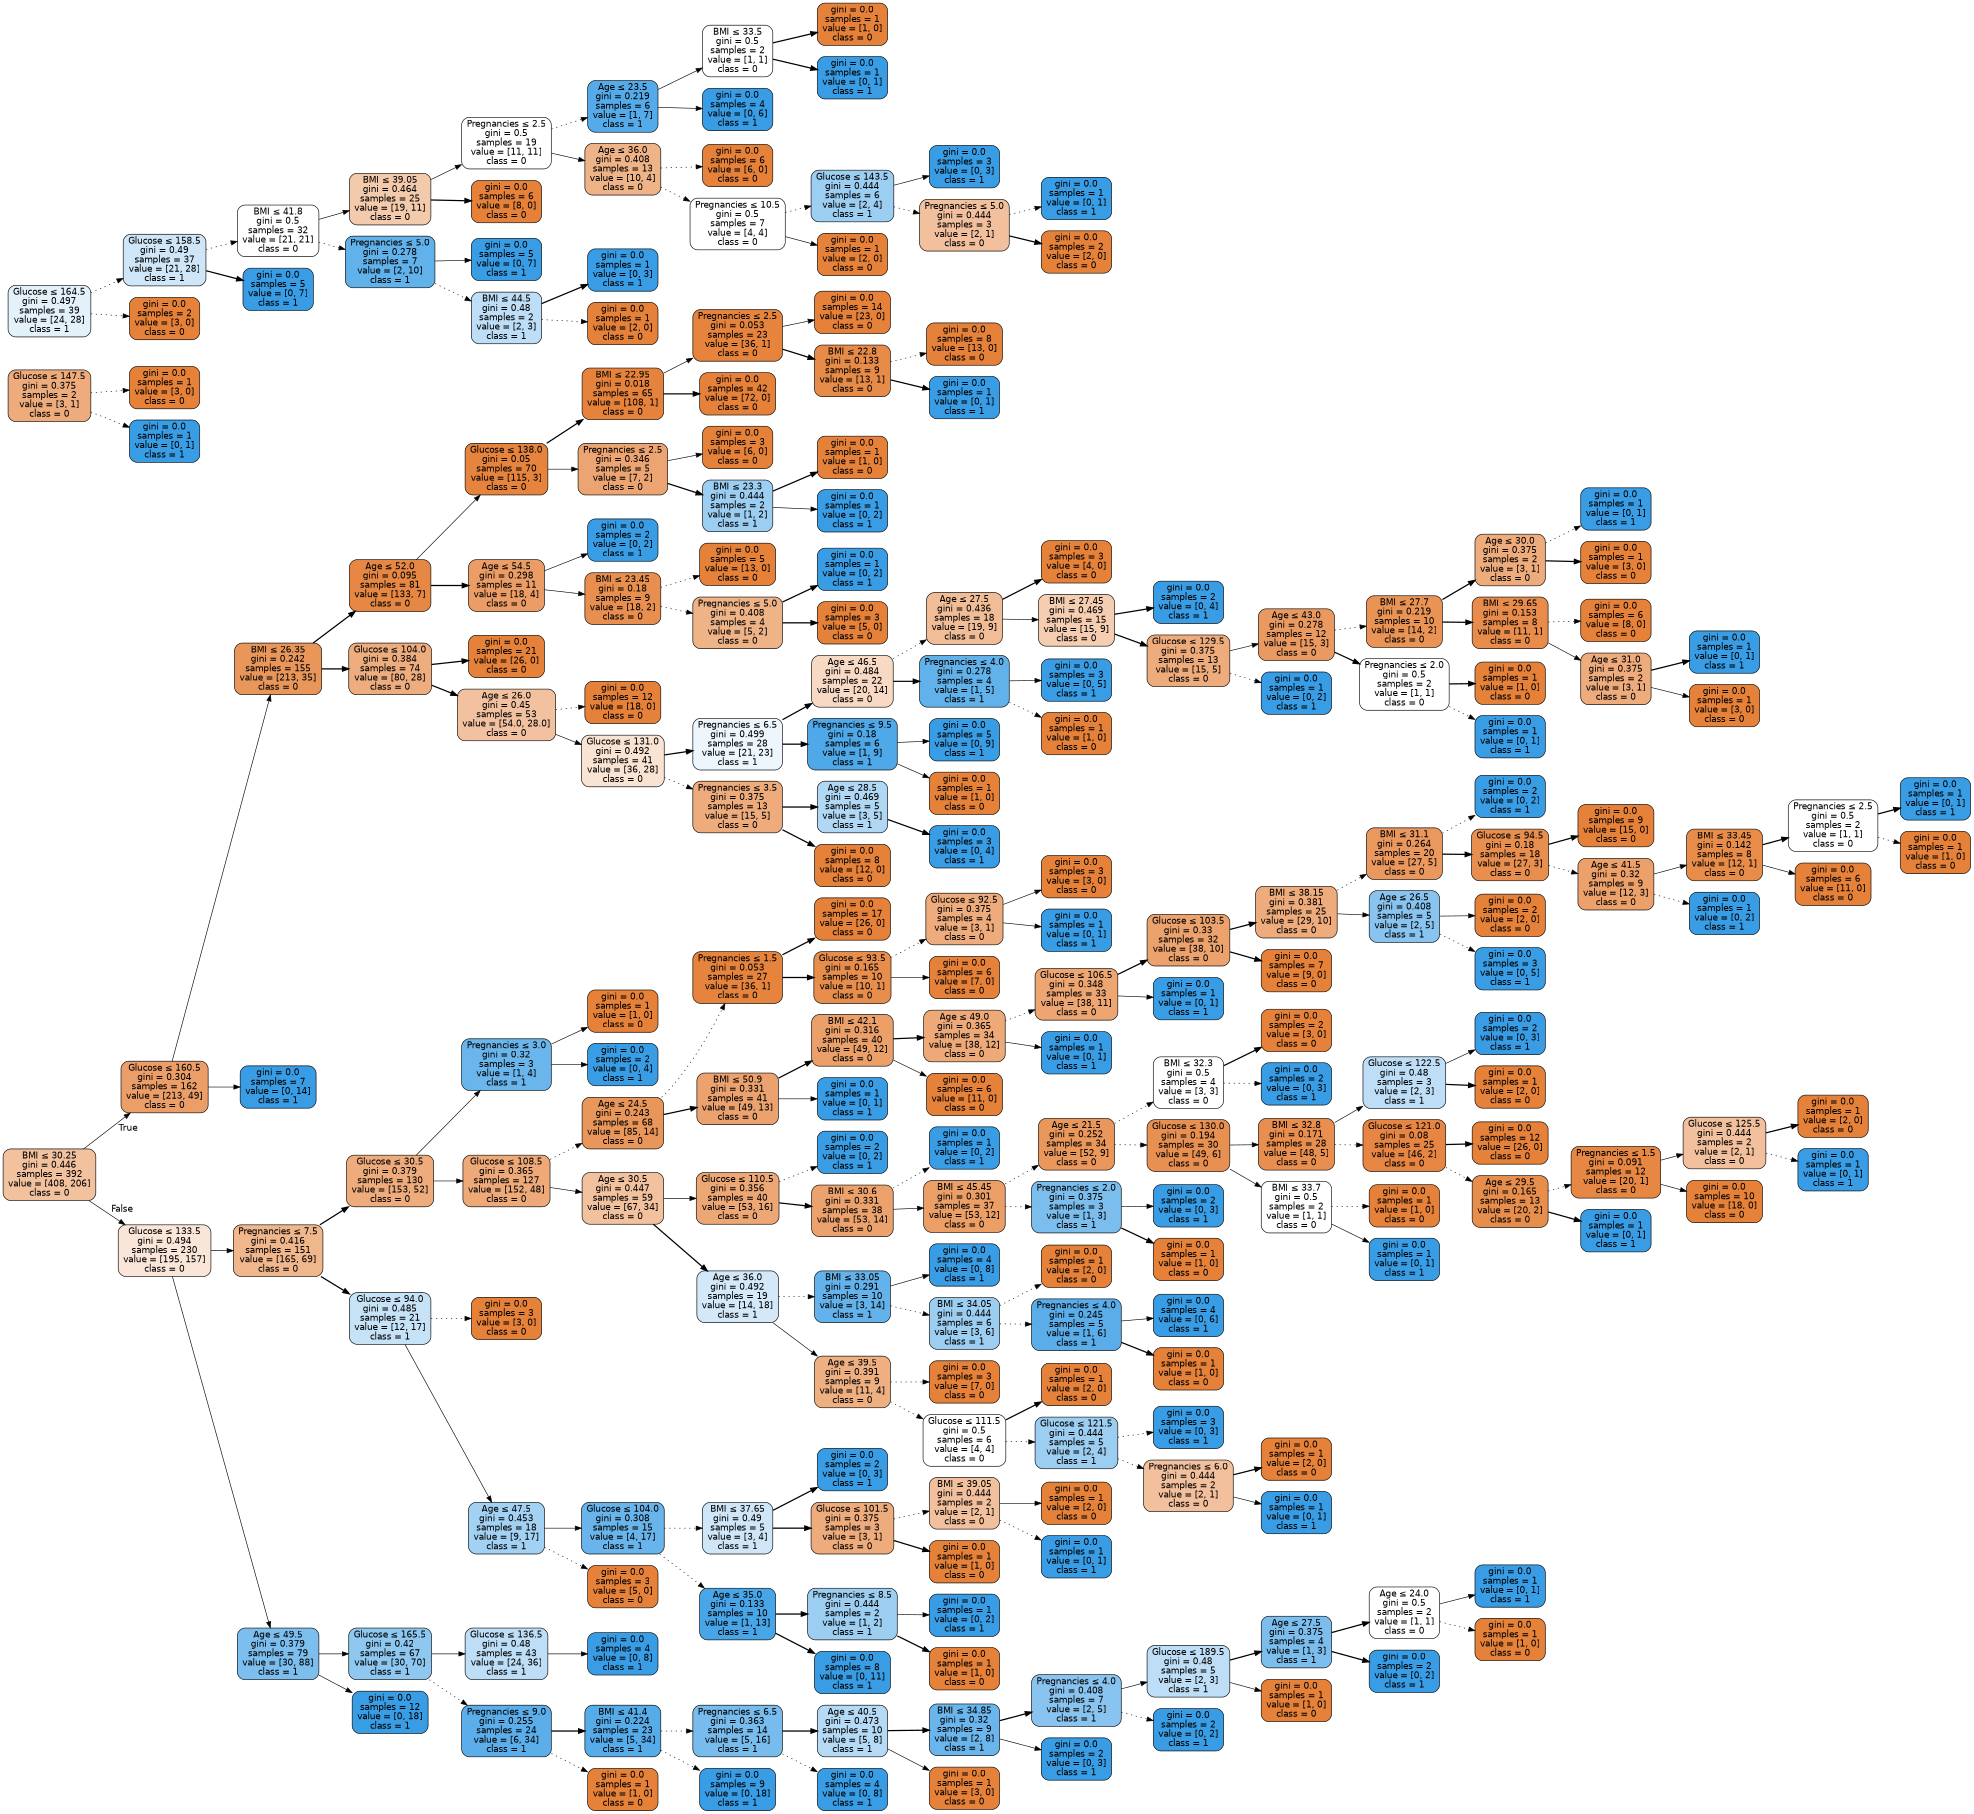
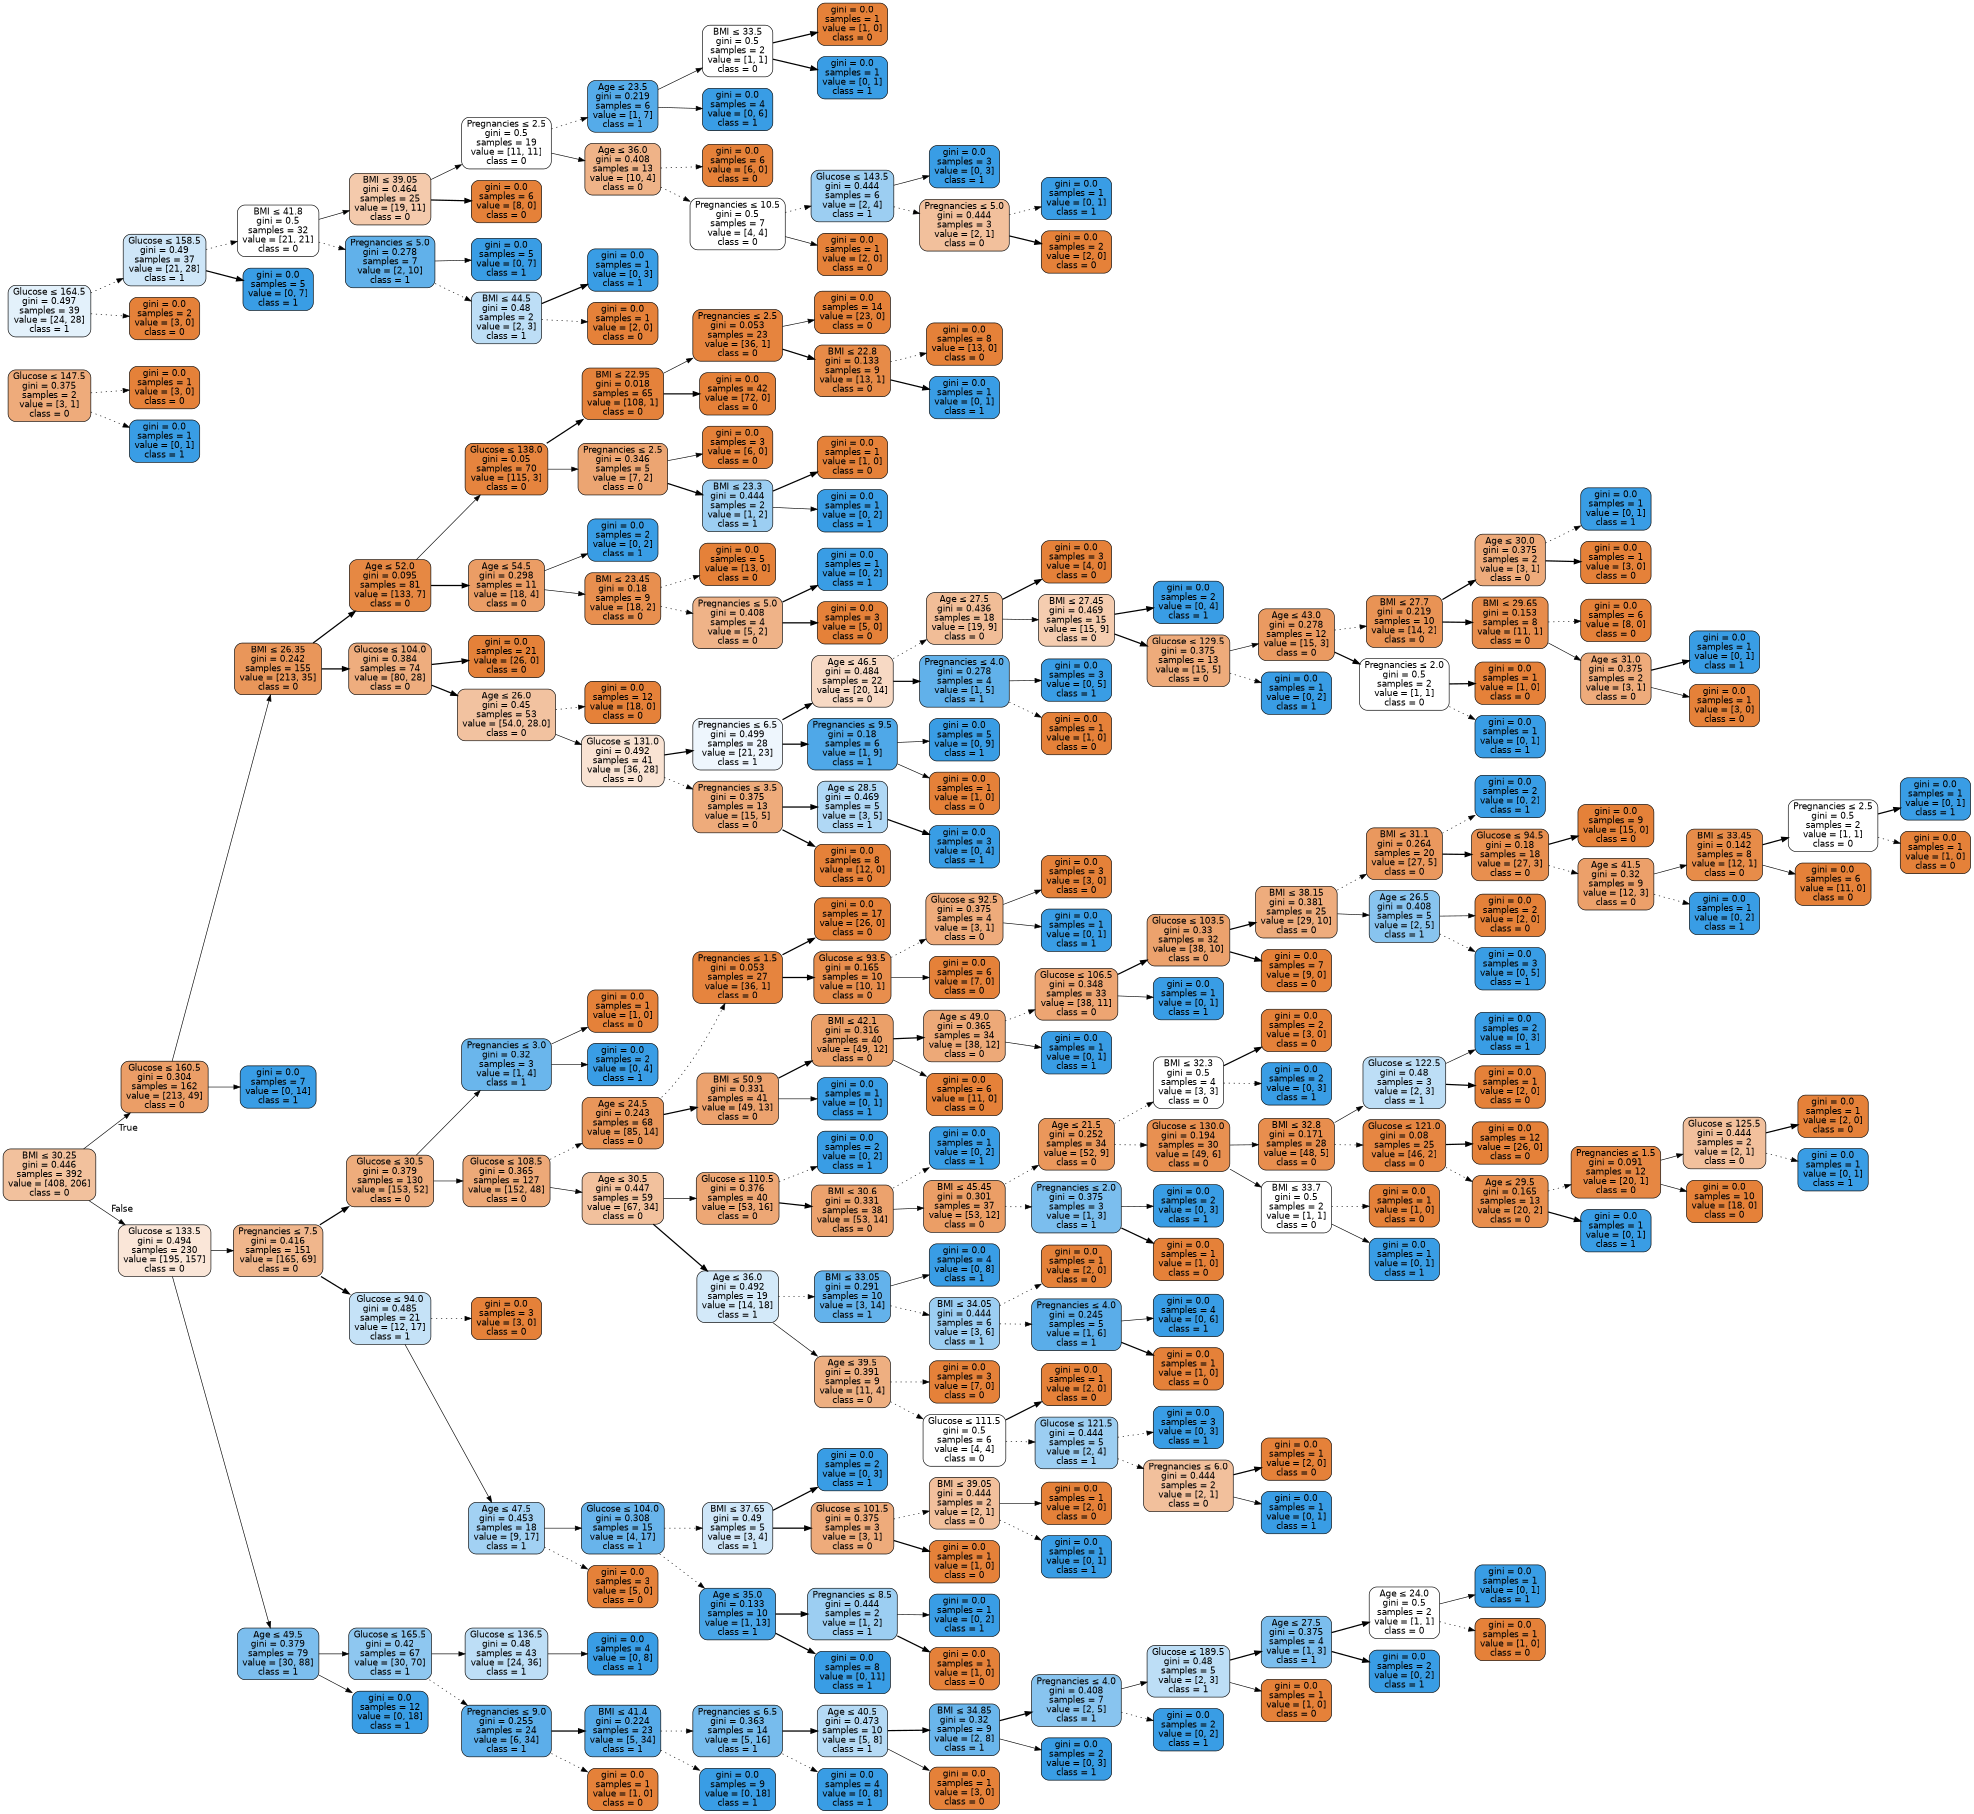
node "Glucose ≤ 110.5": text "gini = 0.356" -> "gini = 0.376"
